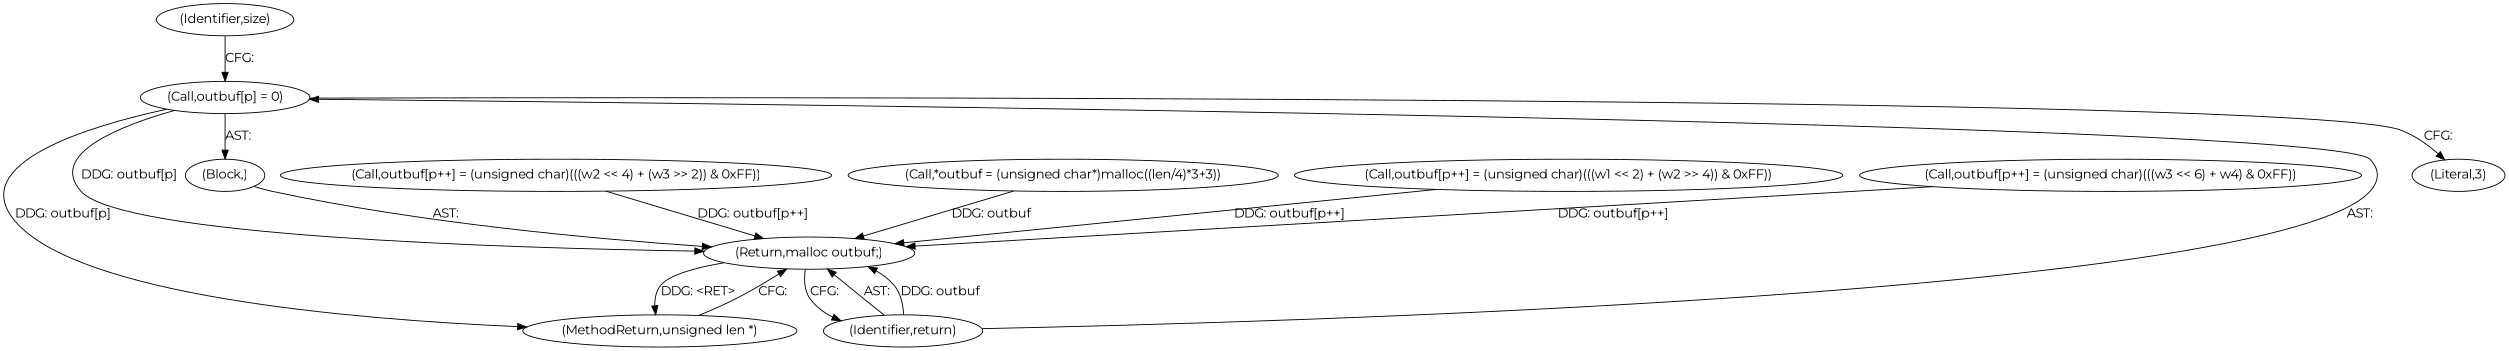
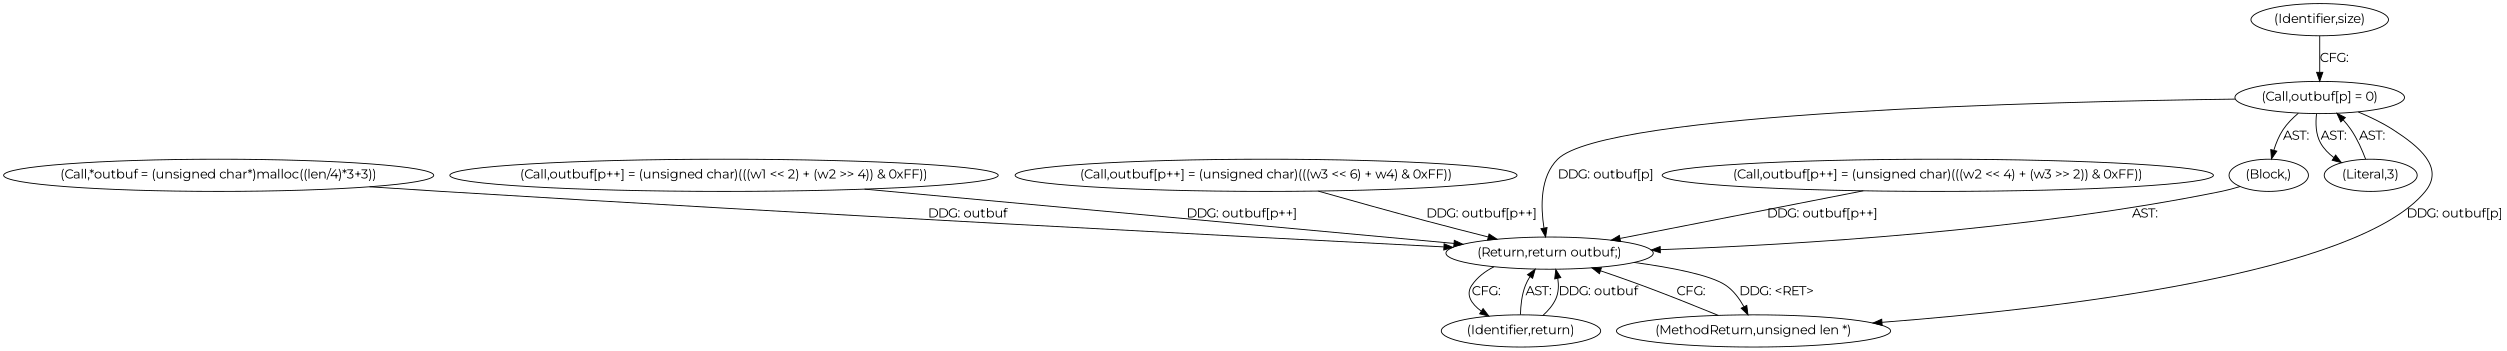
edge "(Identifier,return)" -> "(Call,outbuf[p] = 0)": now "(Literal,3)" -> "(Call,outbuf[p] = 0)"
edge "(Call,outbuf[p] = 0)" -> "(Literal,3)": label "CFG: " -> "AST: "
node "(Return,malloc outbuf;)": label "(Return,malloc outbuf;)" -> "(Return,return outbuf;)"
